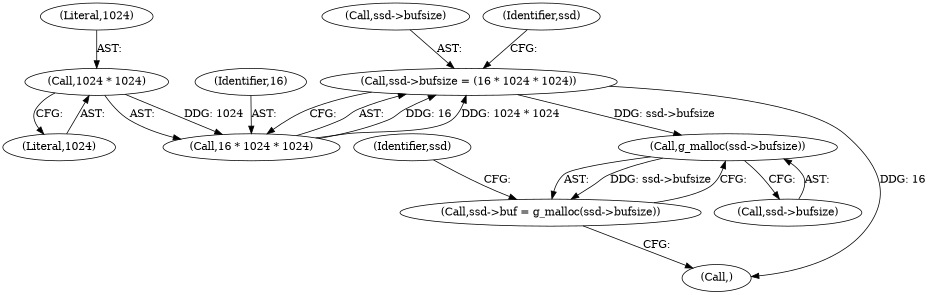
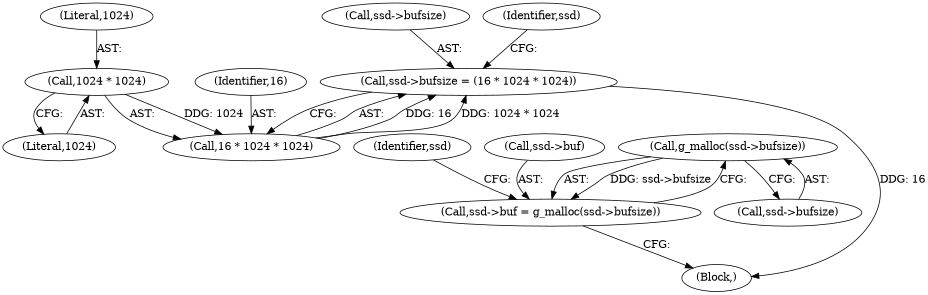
edge "(Call,ssd->bufsize = (16 * 1024 * 1024))" -> "(Call,g_malloc(ssd->bufsize))": removed, label "DDG: ssd->bufsize"
node "(Call,ssd->buf)": added
node "(Call,)": label "(Call,)" -> "(Block,)"
